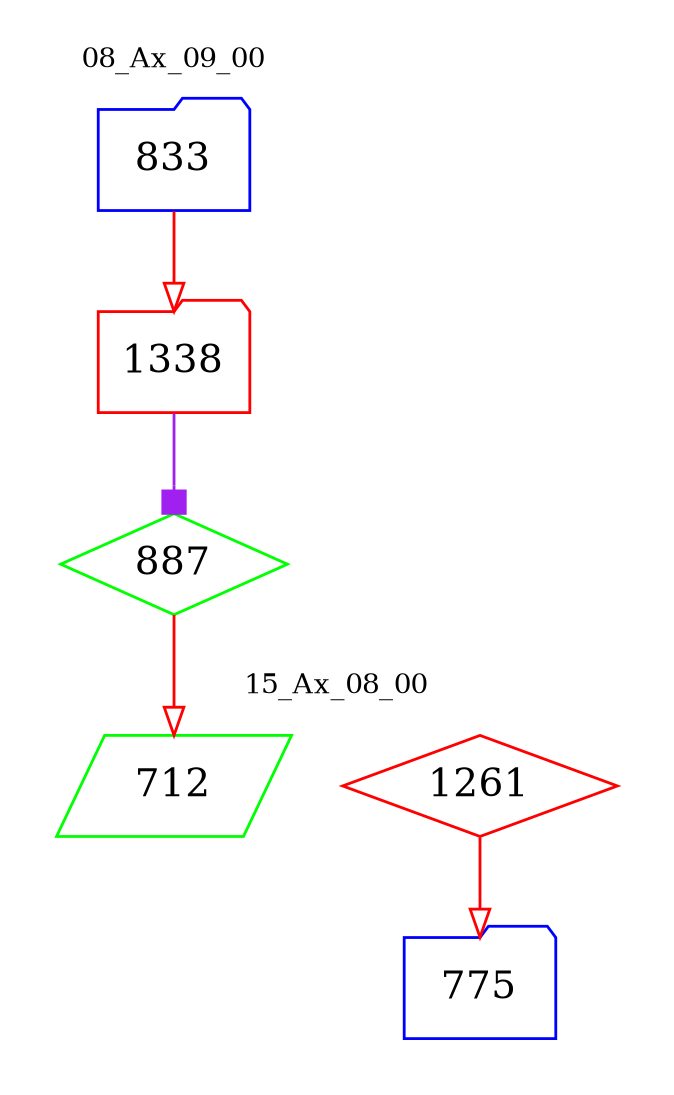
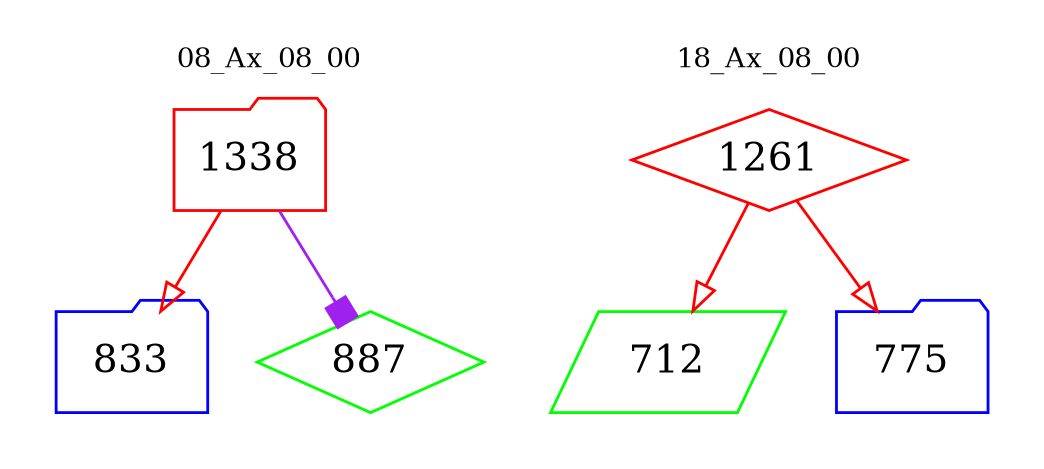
cluster "08_Ax_09_00": label "08_Ax_09_00" -> "08_Ax_08_00"
edge "833" -> "1338": reversed
edge "887" -> "712": now "1261" -> "712"
cluster "15_Ax_08_00": label "15_Ax_08_00" -> "18_Ax_08_00"
